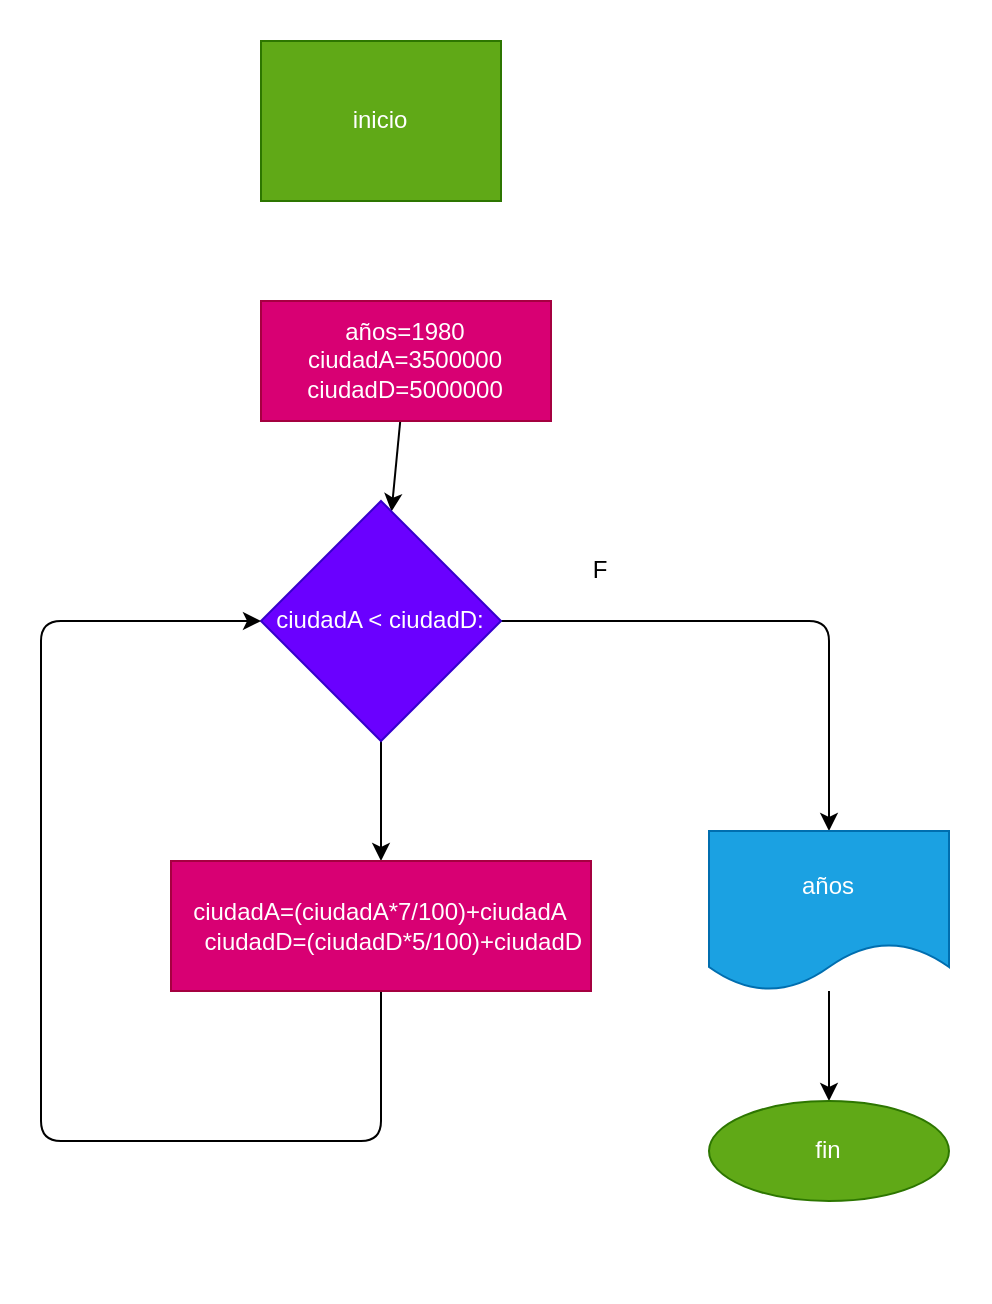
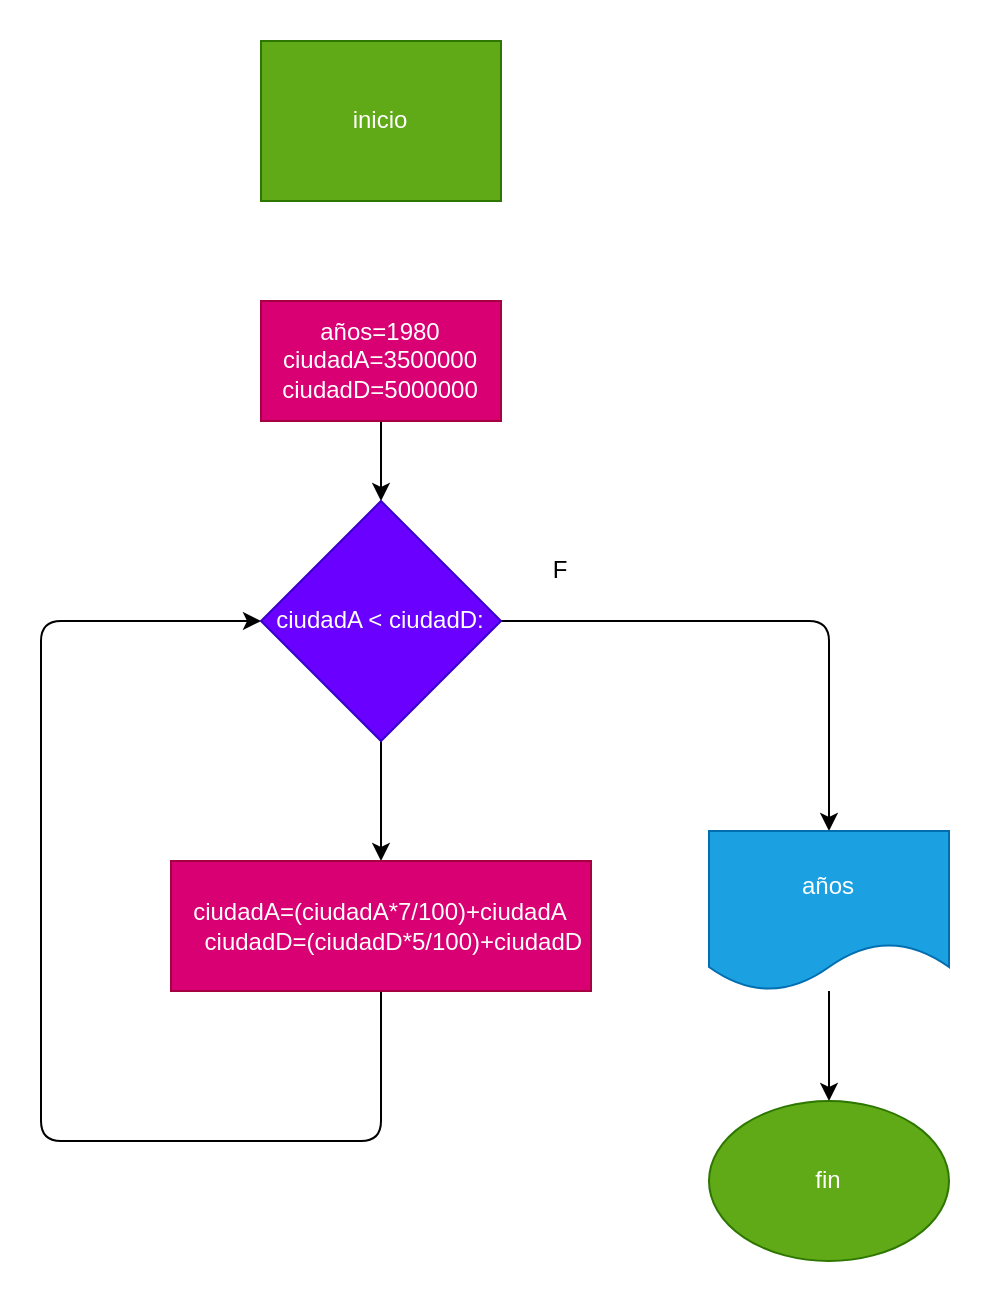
node "años=1980 ciudadA=3500000 ciudadD=5000000": size 290x120 -> 240x120
node "F": moved (601, 571) -> (561, 571)
node "fin": size 240x100 -> 240x160
